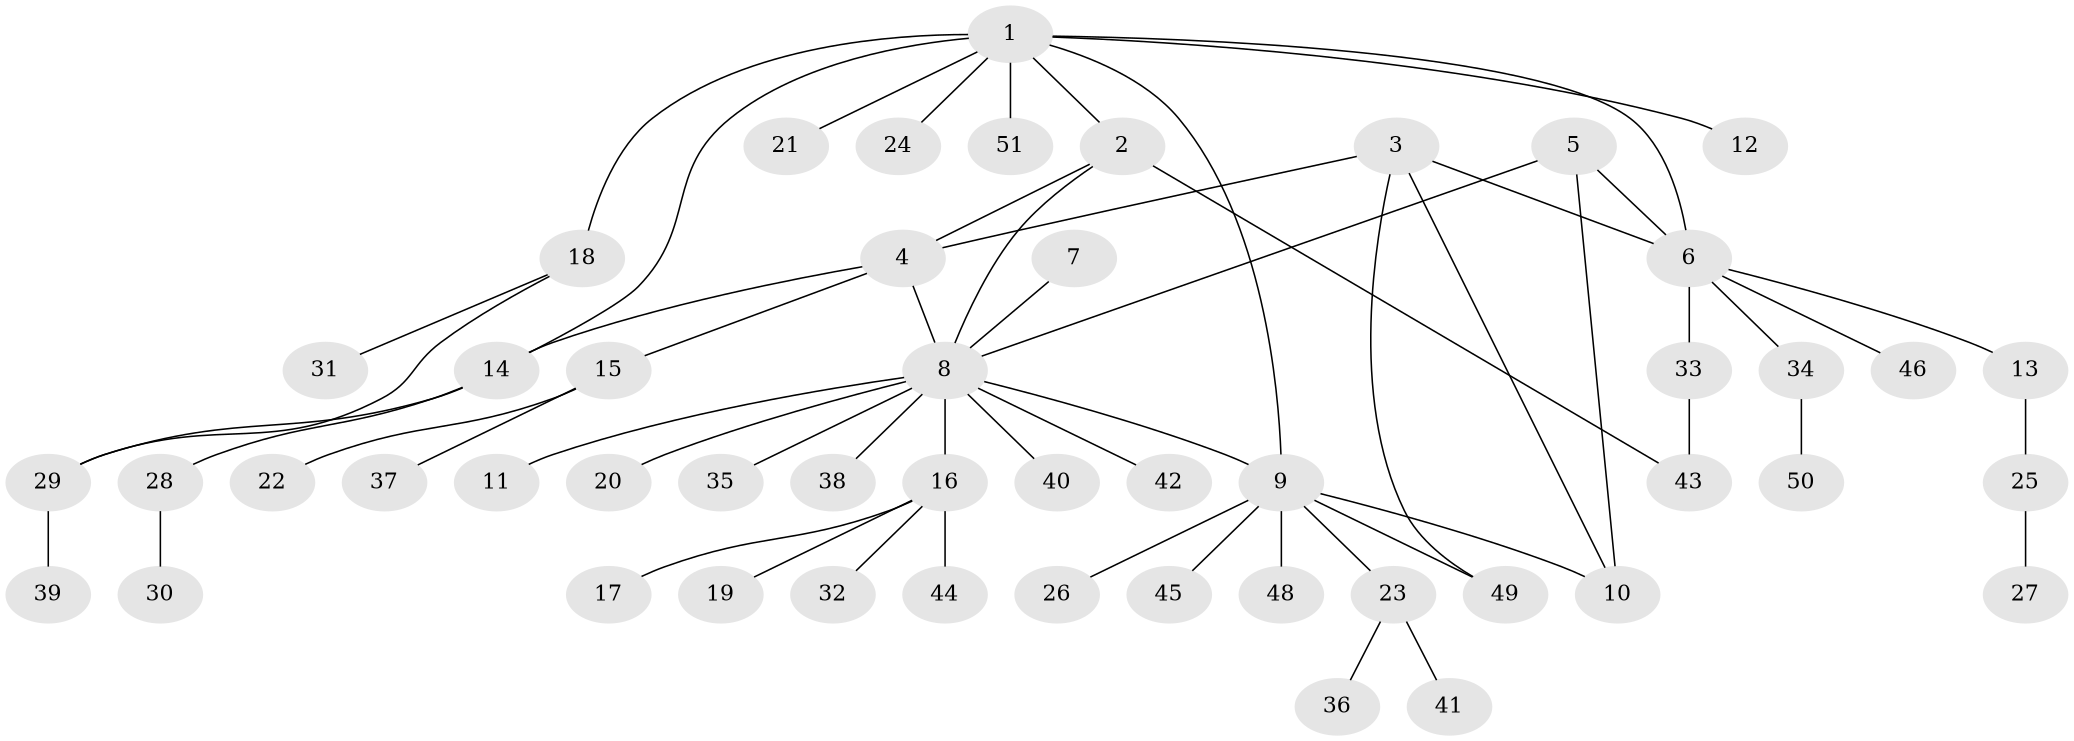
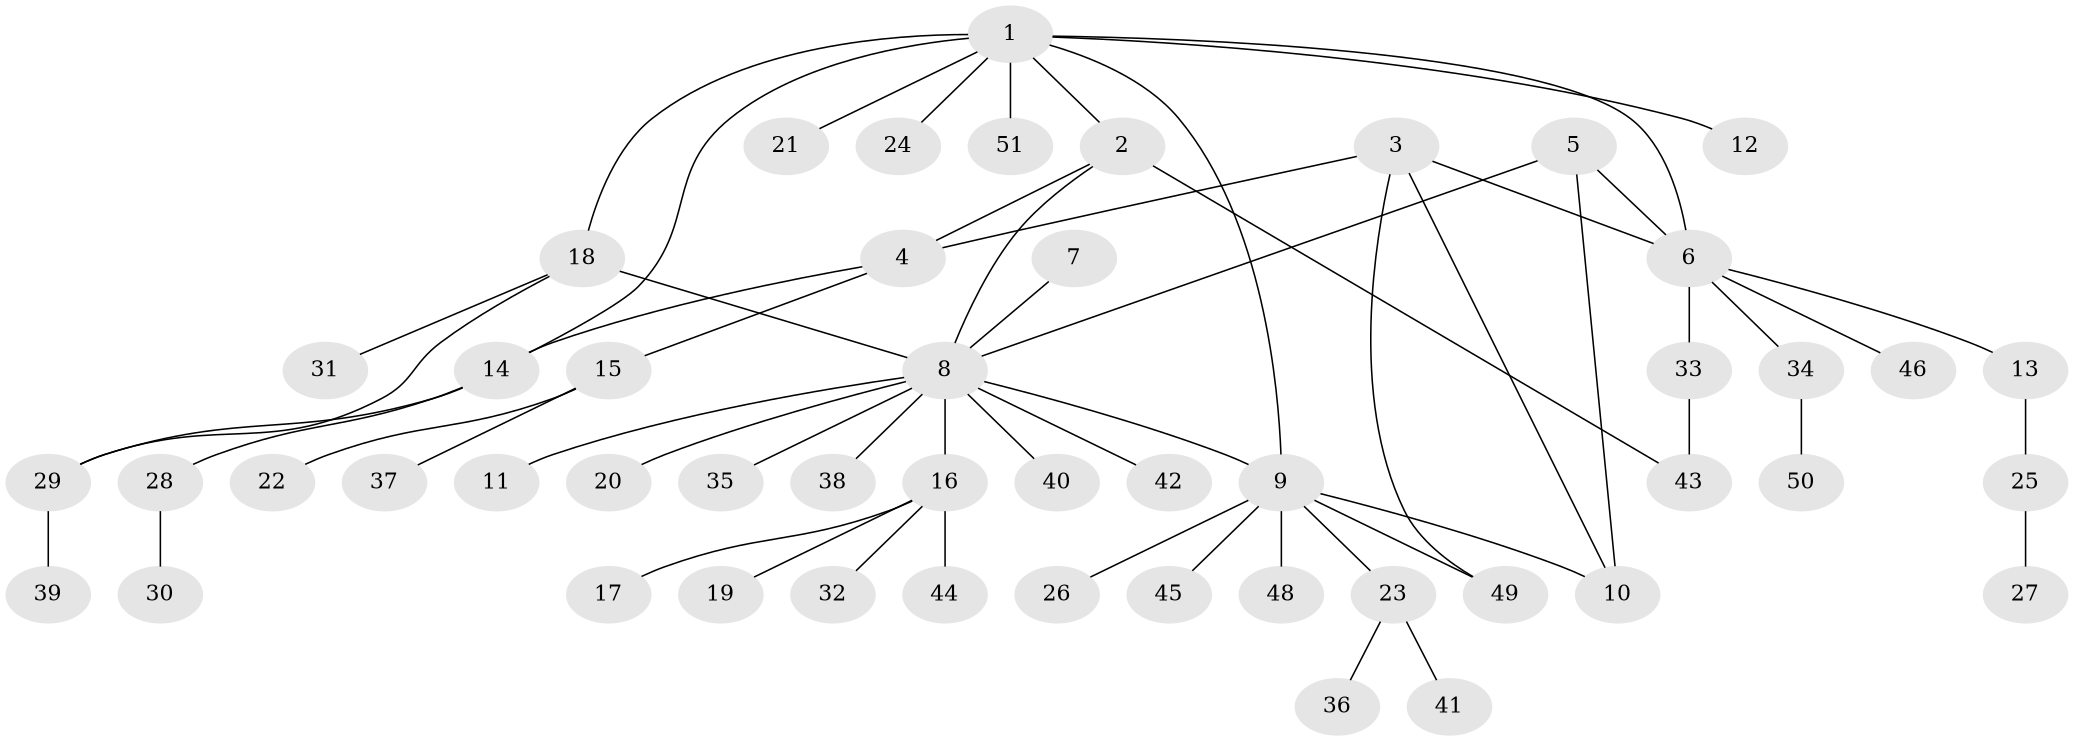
edge "4" -- "8": now "18" -- "8"
